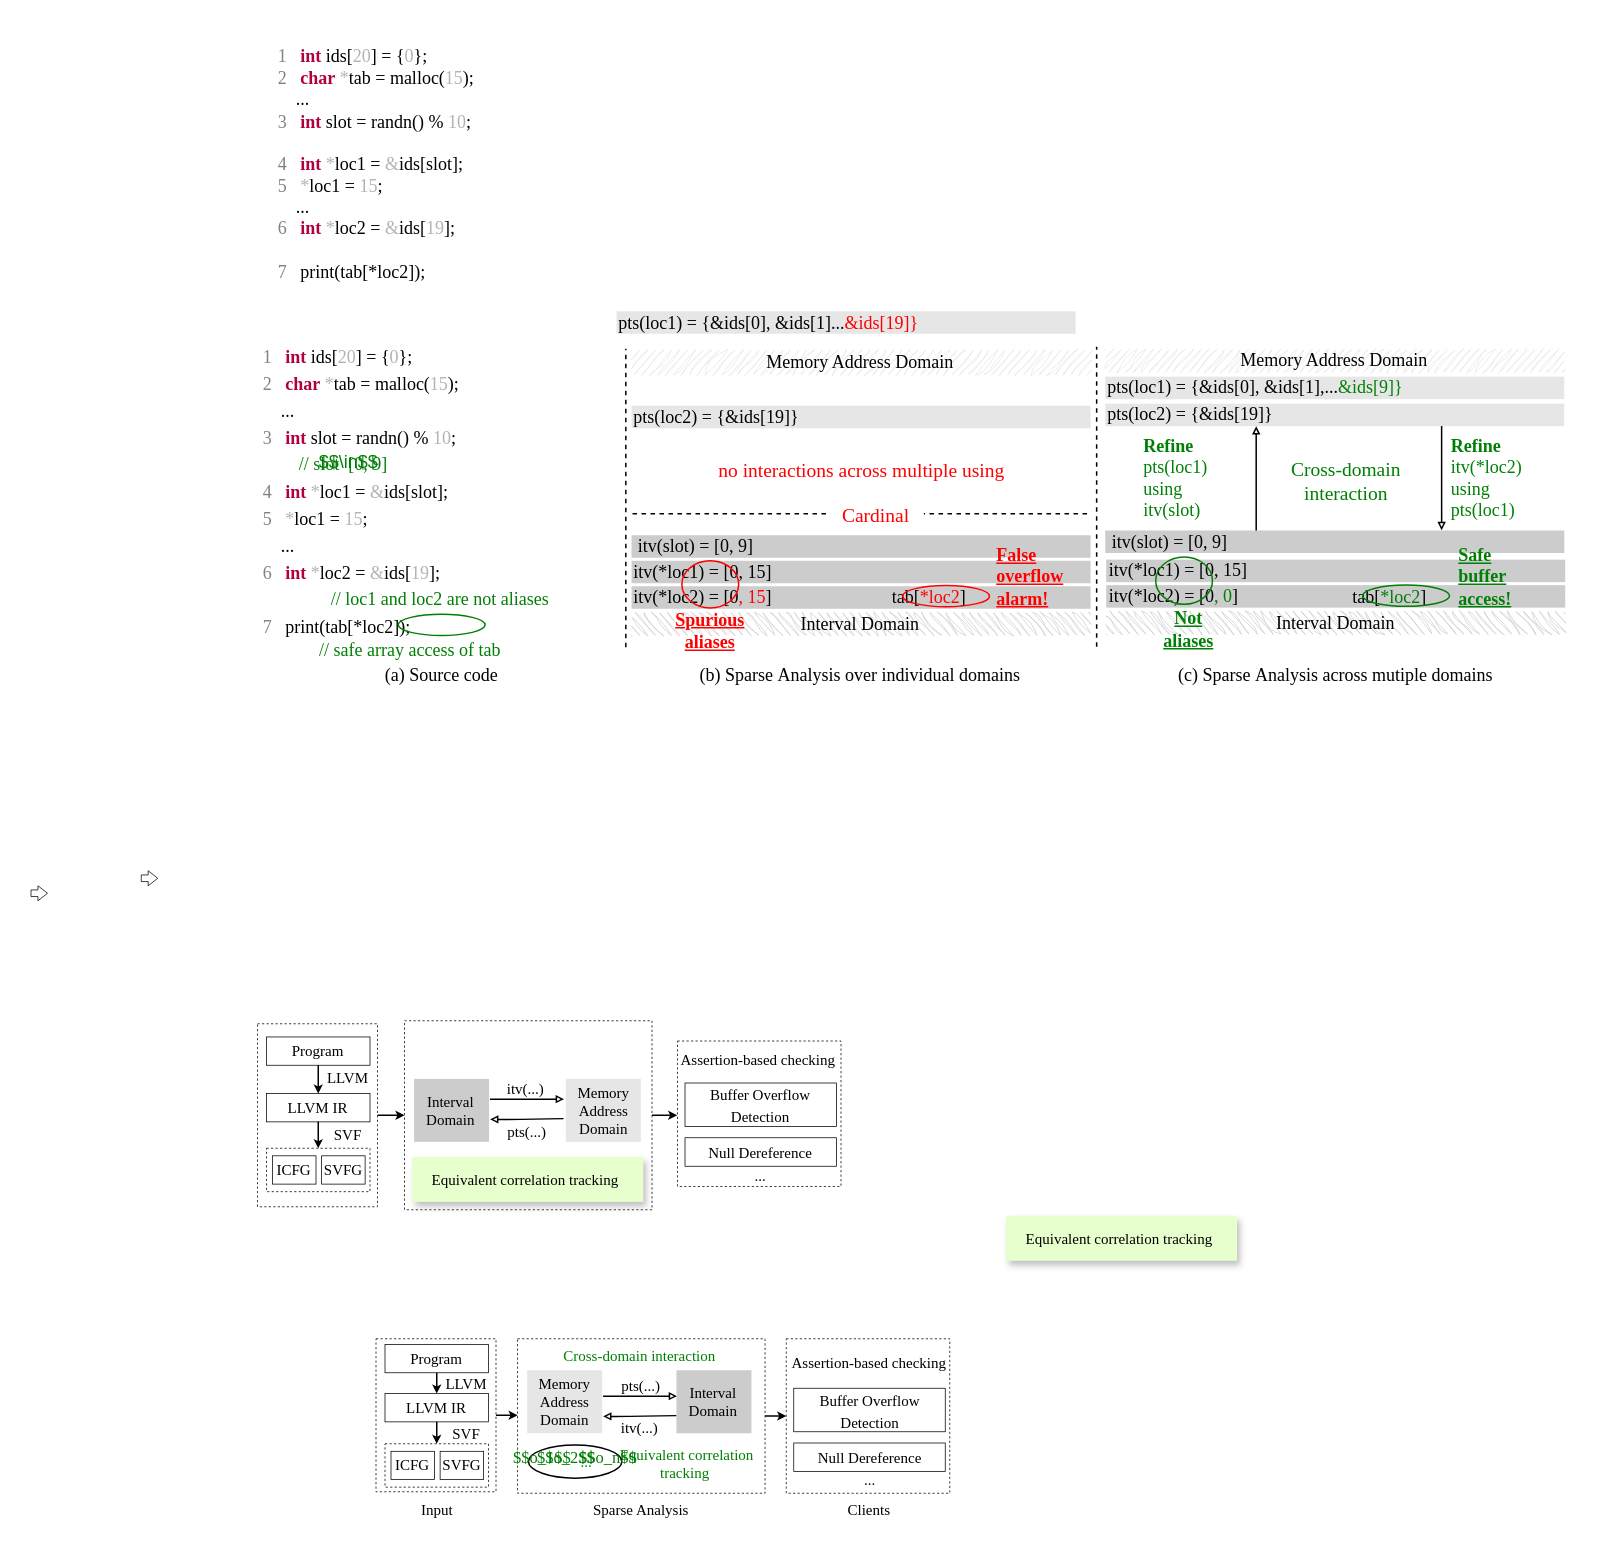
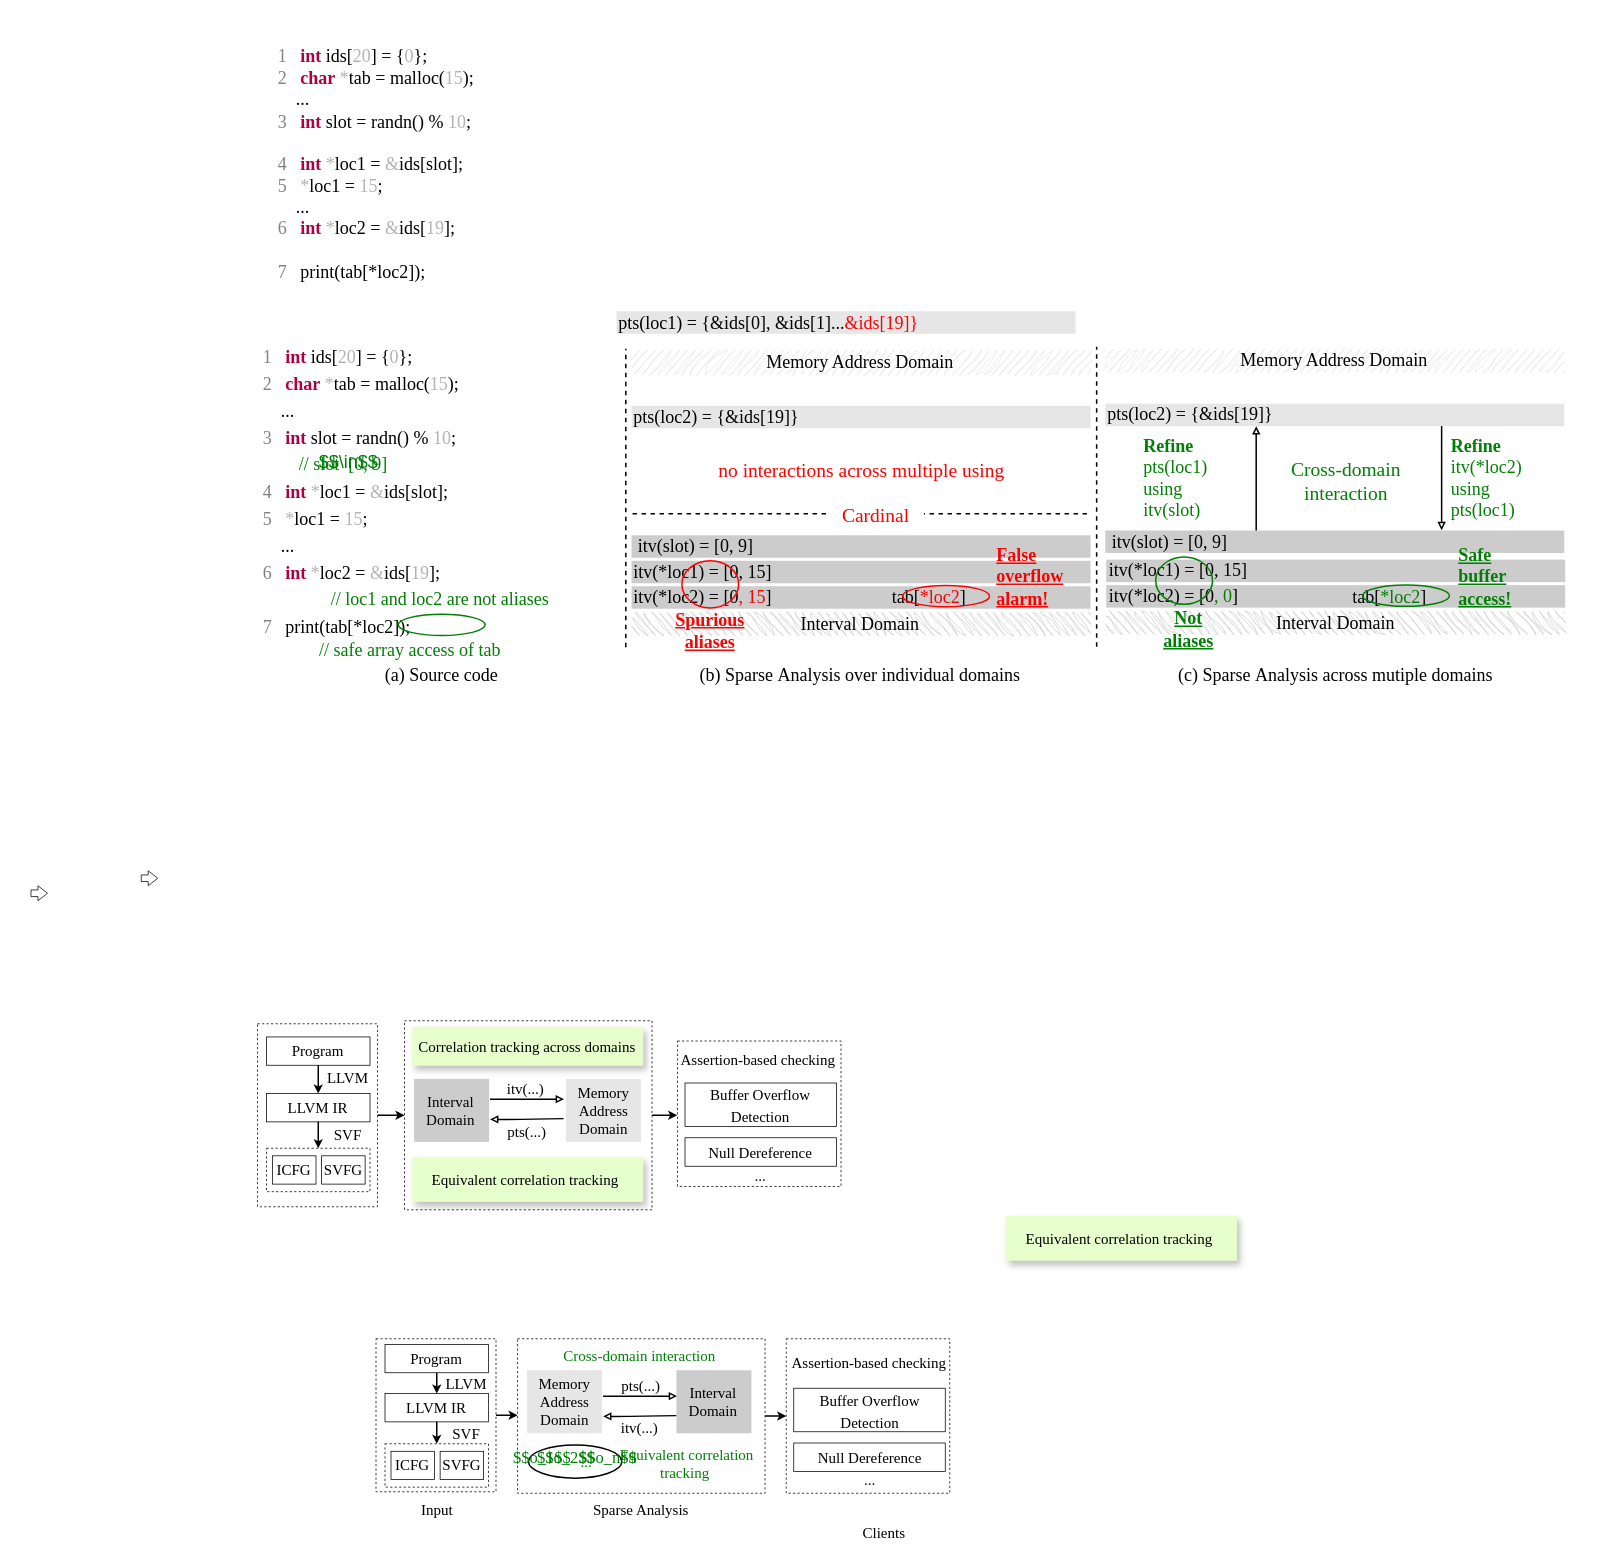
node "pts(loc1) = {&ids[0], &ids[1],...&ids[9]}": removed
node "Correlation tracking across domains": added
node "Clients": moved (869, 1509) -> (884, 1532)
